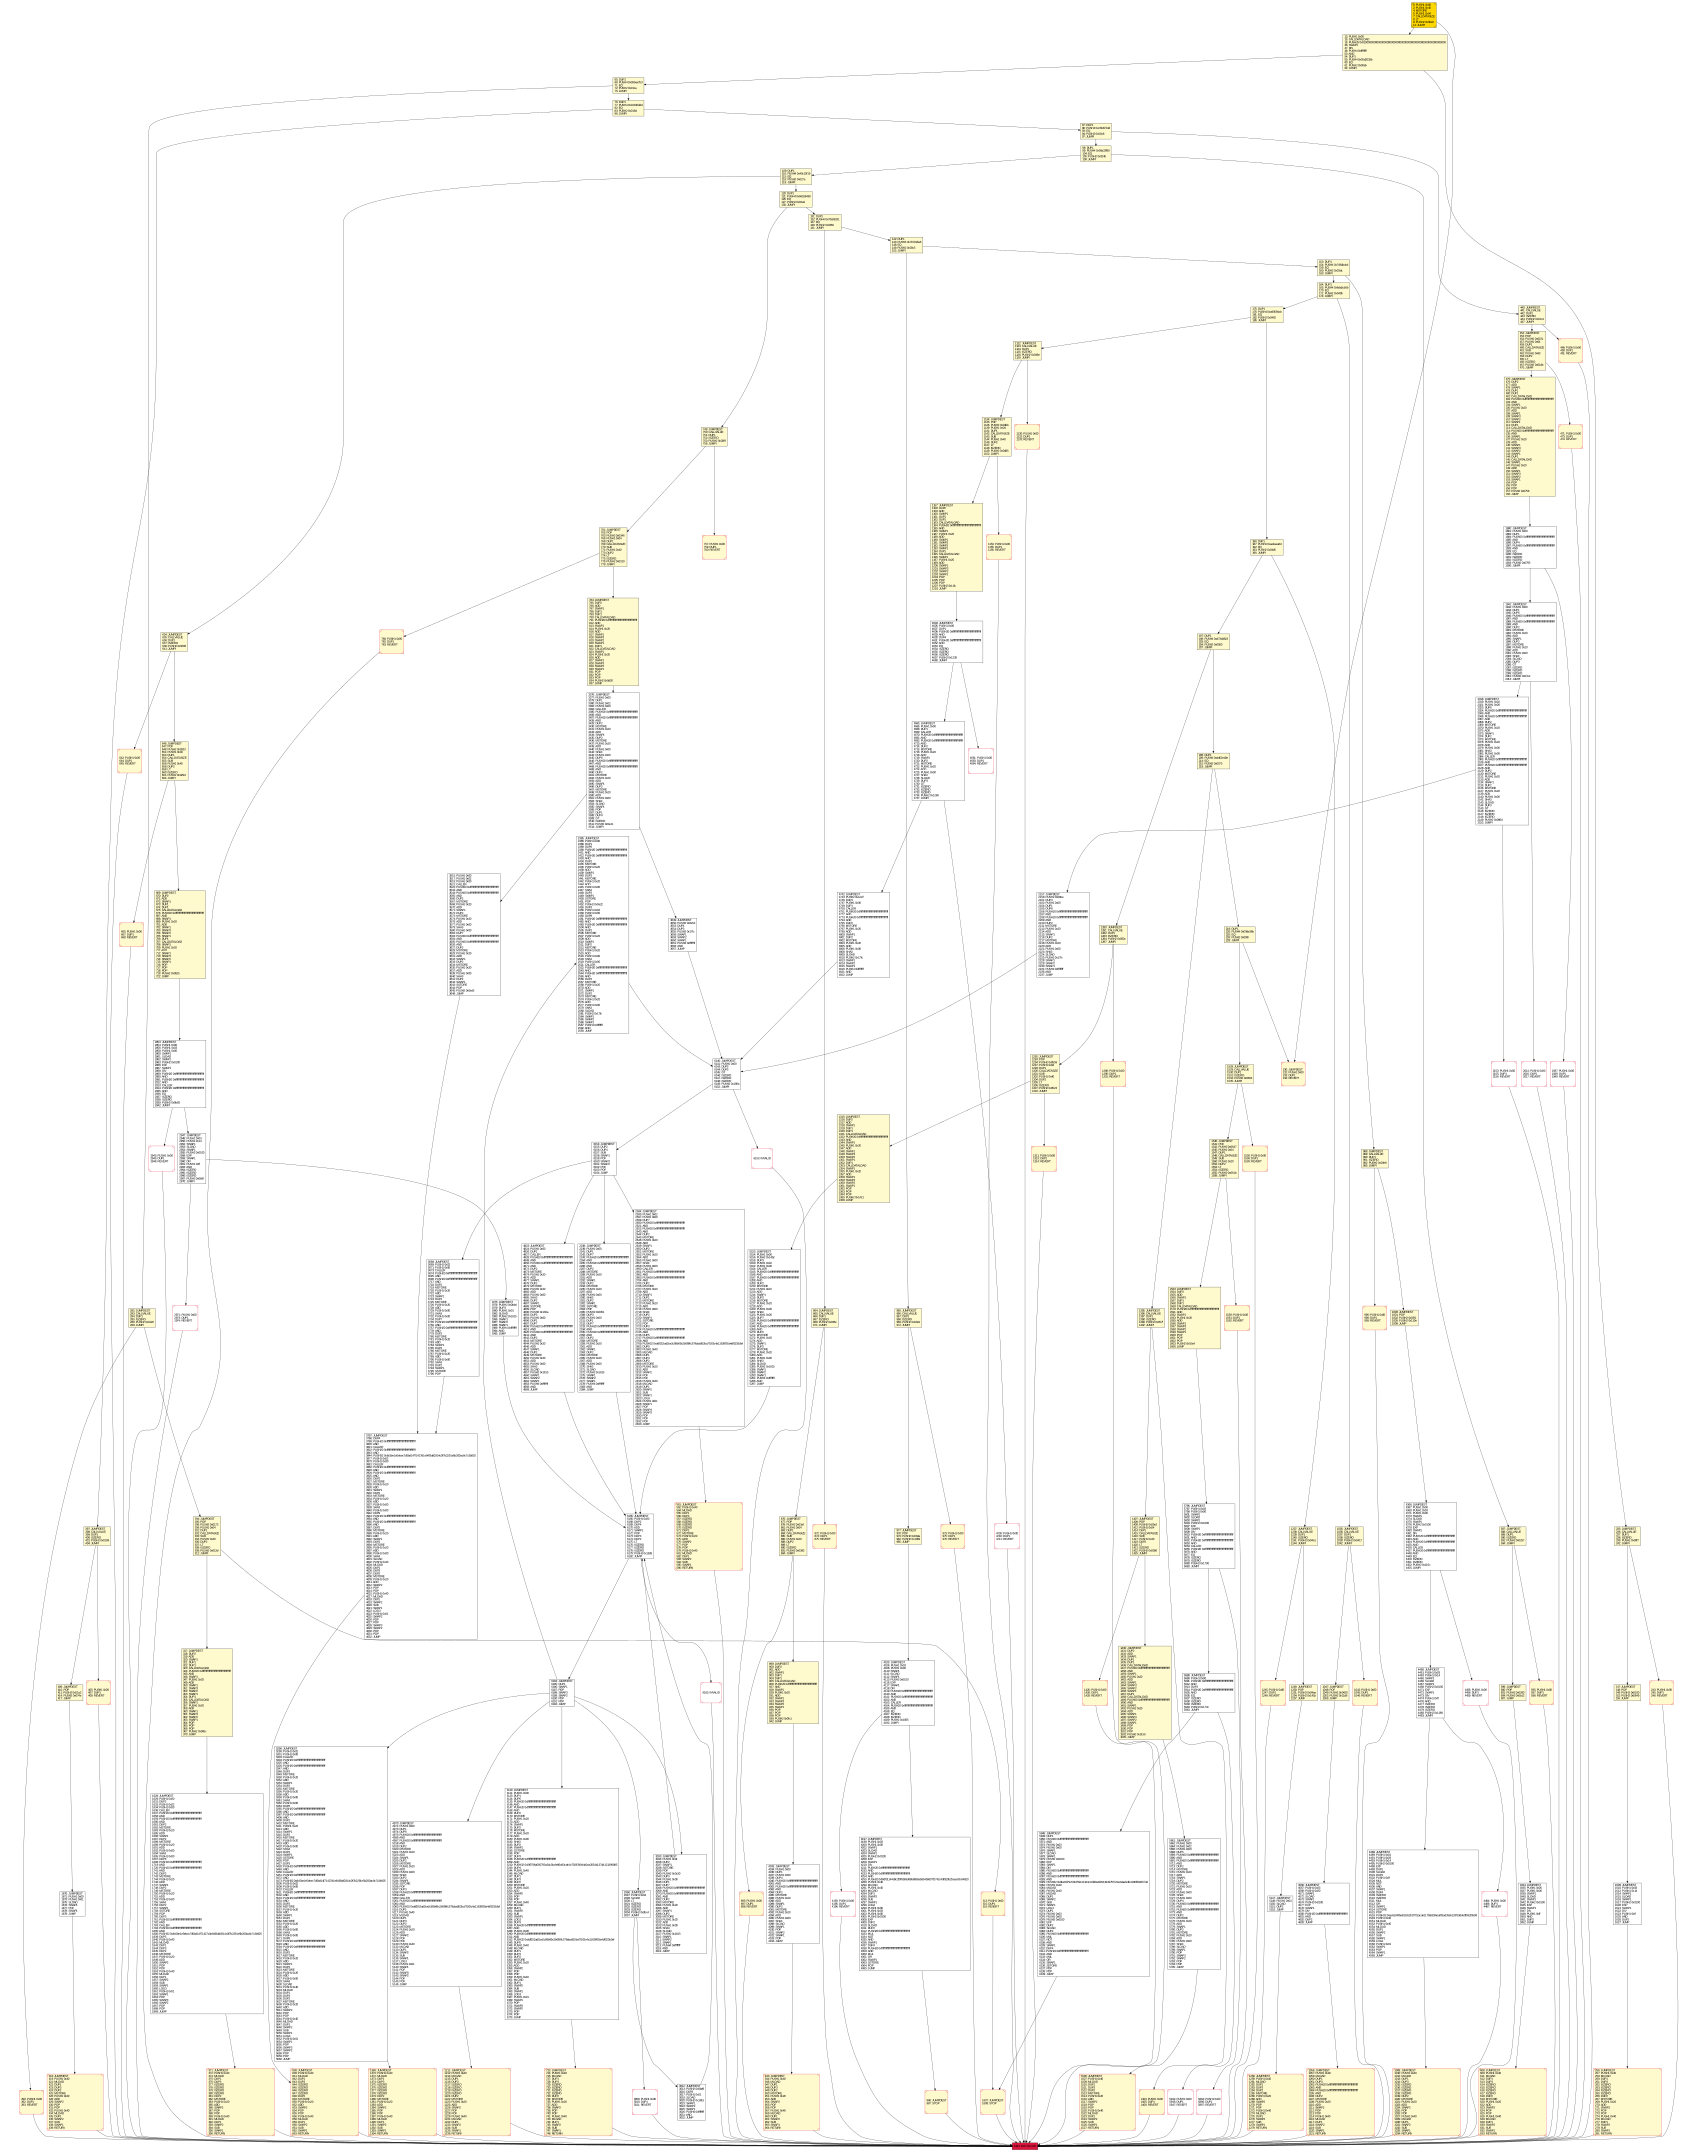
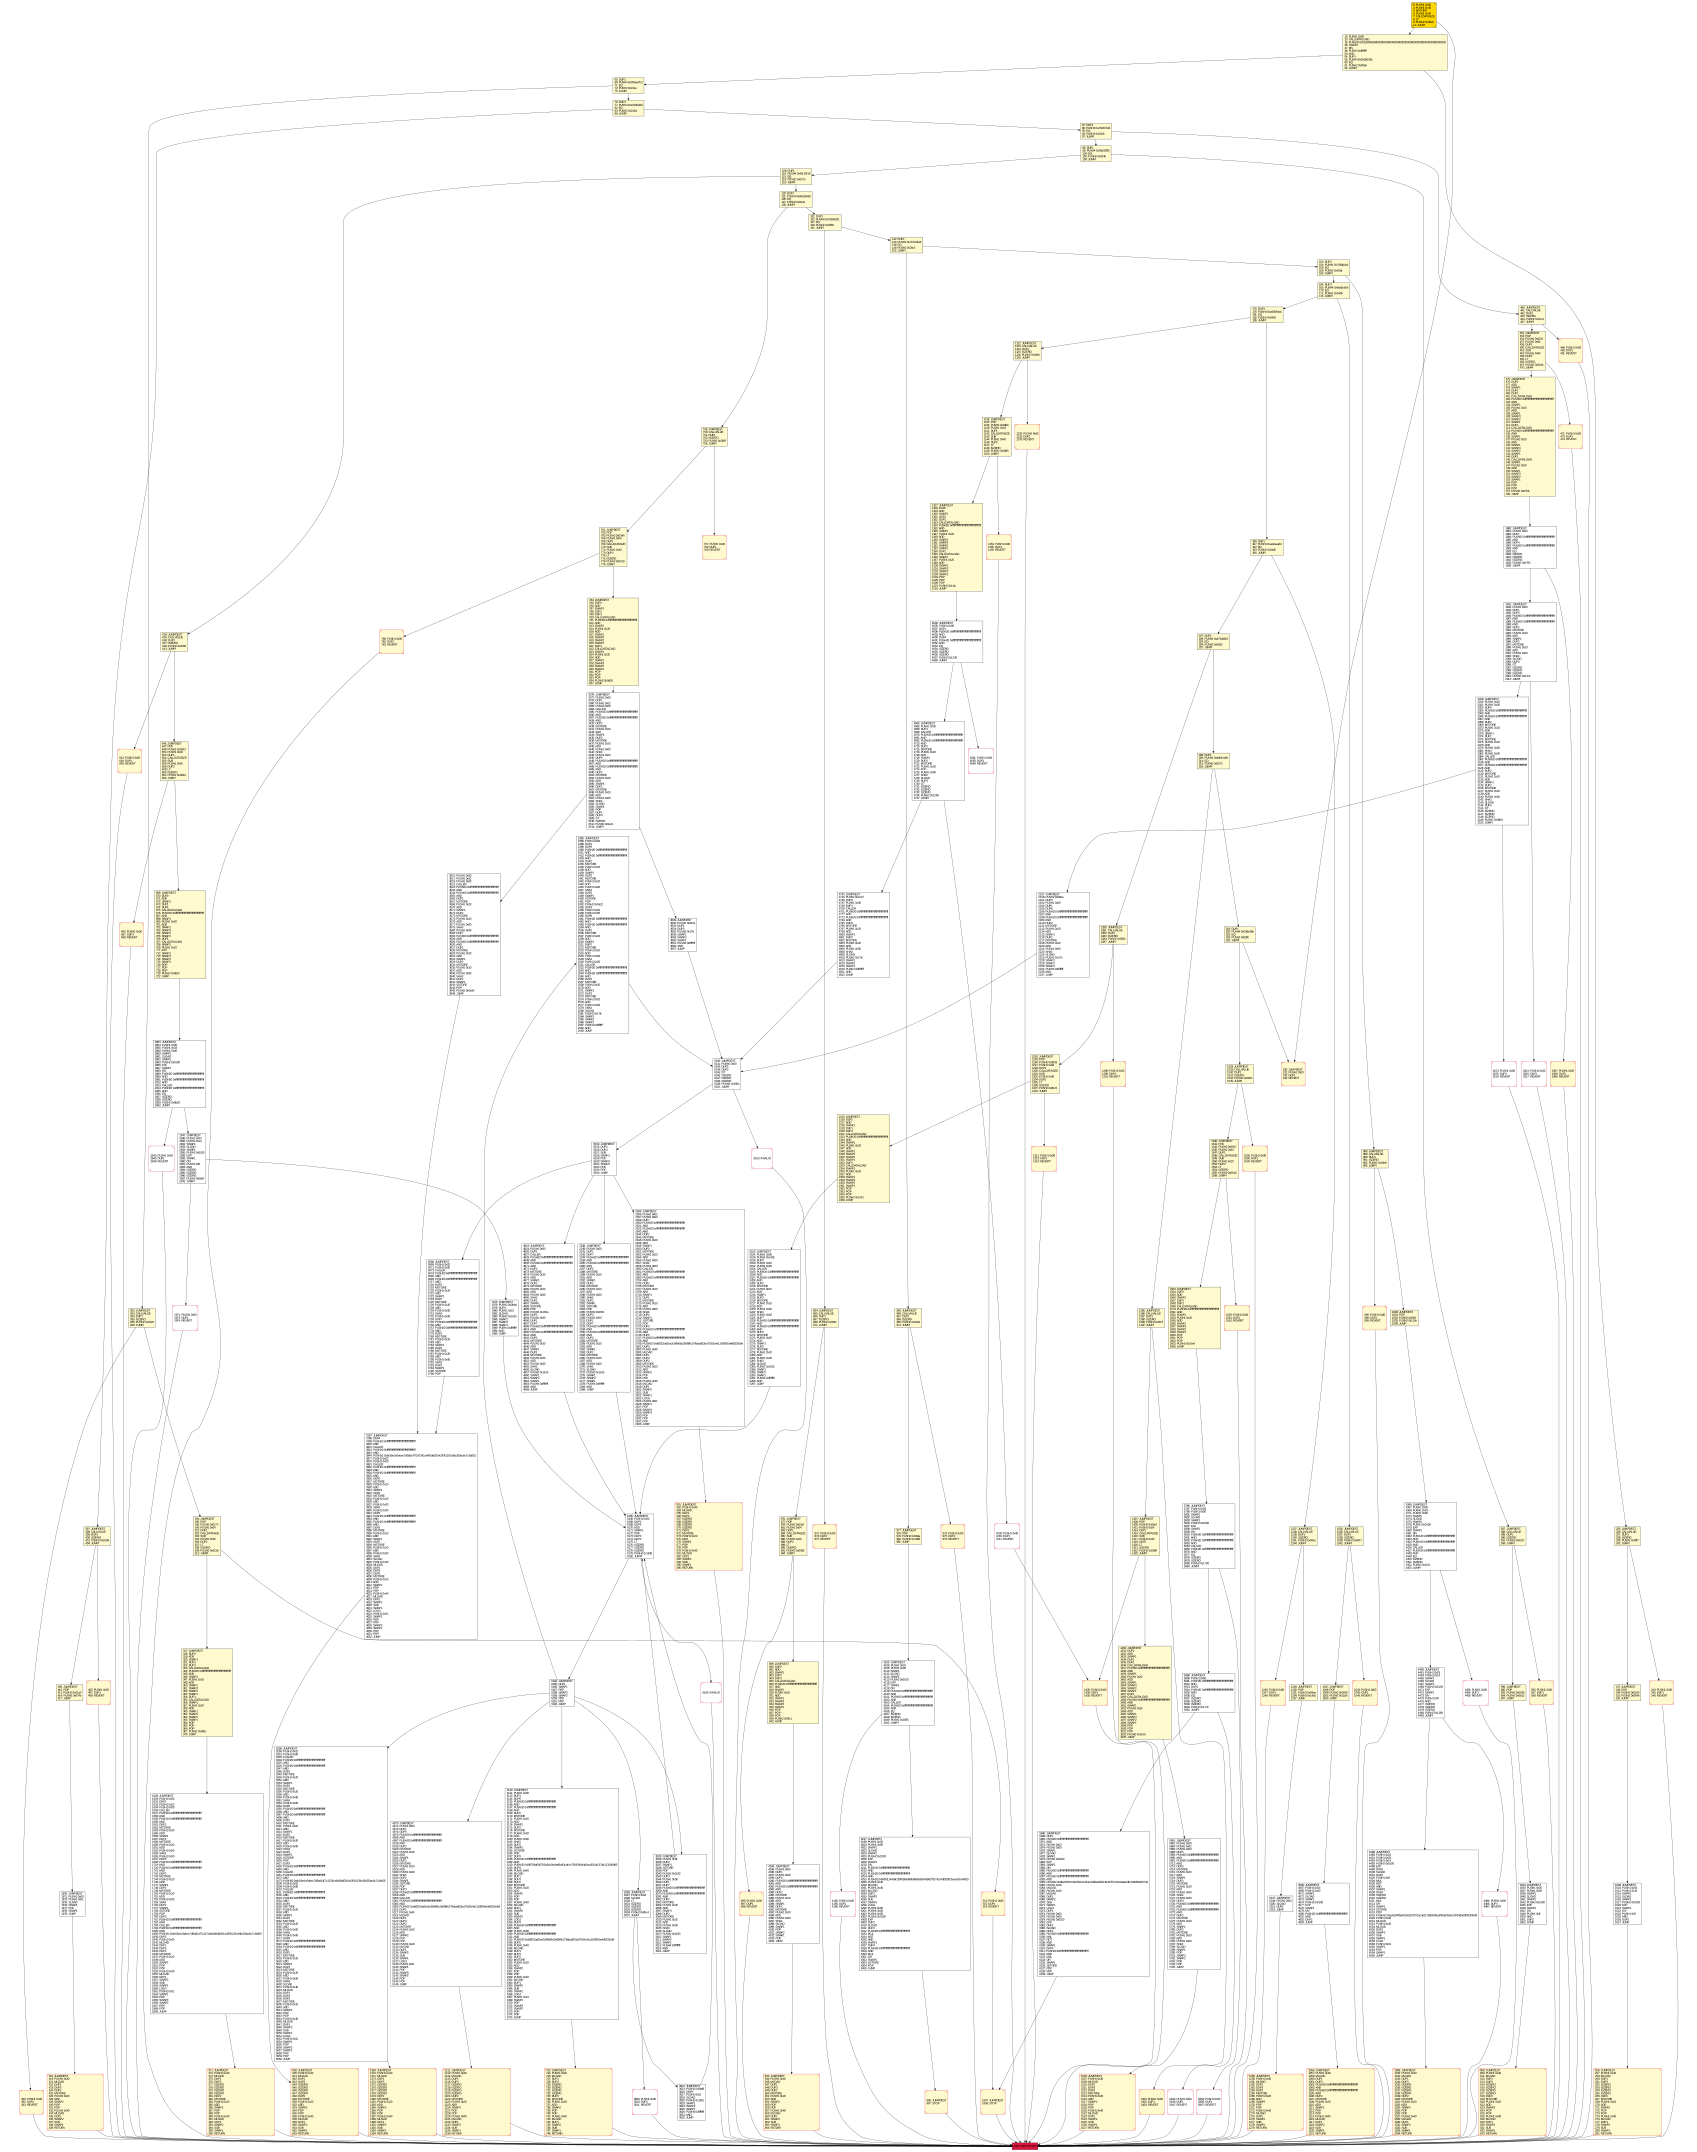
node "1937: PUSH1 0x00 1939: DUP1 1940: REVERT": fillcolor white -> lemonchiffon
edge "4738: PUSH1 0x00 4740: DUP1 4741: REVERT" -> "6193: EXIT BLOCK": now "4738: PUSH1 0x00 4740: DUP1 4741: REVERT" -> "1426: PUSH1 0x00 1428: DUP1 1429: REVERT"
